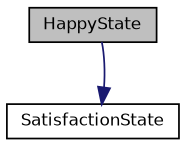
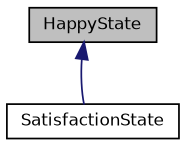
edge "HappyState" -> "SatisfactionState": reversed
